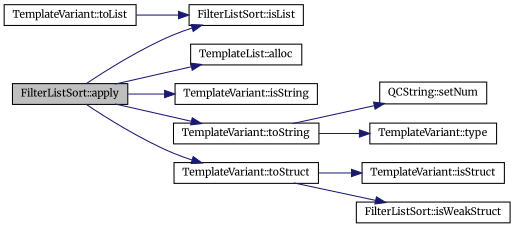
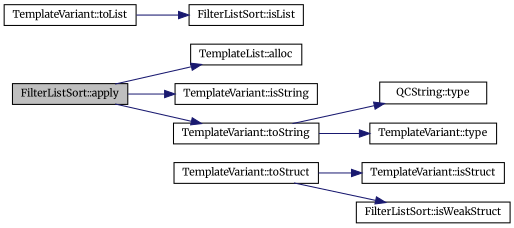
edge "FilterListSort::apply" -> "FilterListSort::isList": removed
node "QCString::setNum": label "QCString::setNum" -> "QCString::type"
edge "FilterListSort::apply" -> "TemplateVariant::toStruct": removed
